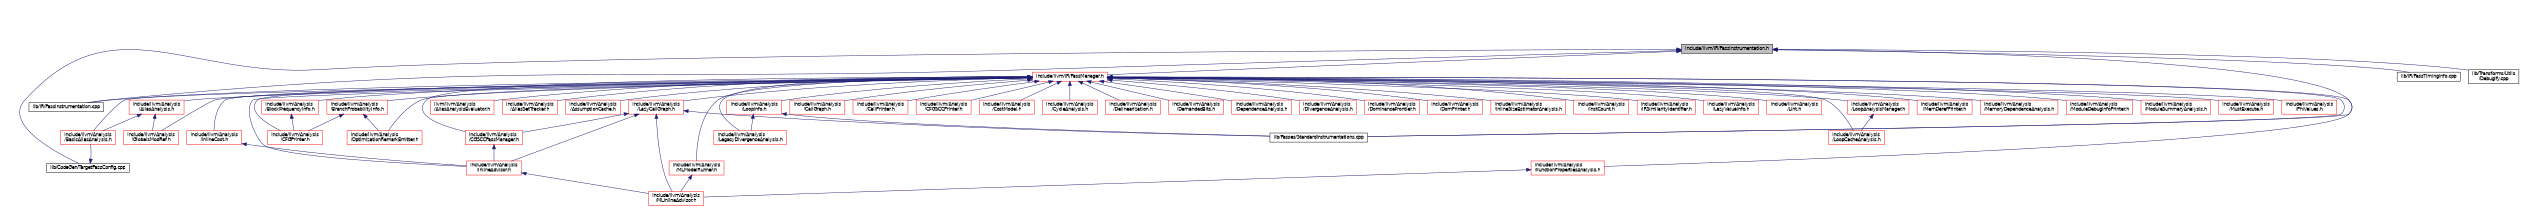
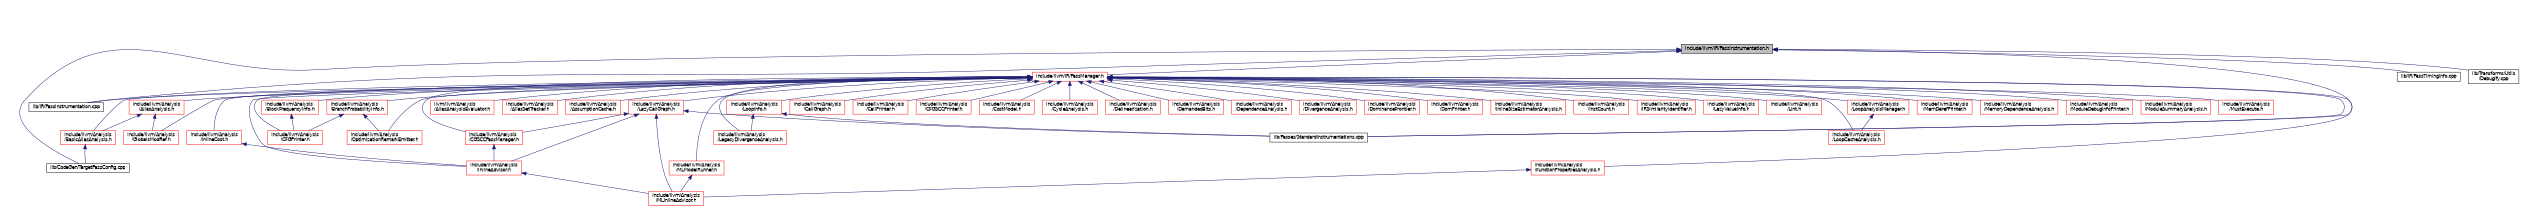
node "include/llvm/Analysis /PhiValues.h": removed
edge "include/llvm/Analysis /BasicAliasAnalysis.h" -> "lib/CodeGen/TargetPassConfig.cpp": reversed
